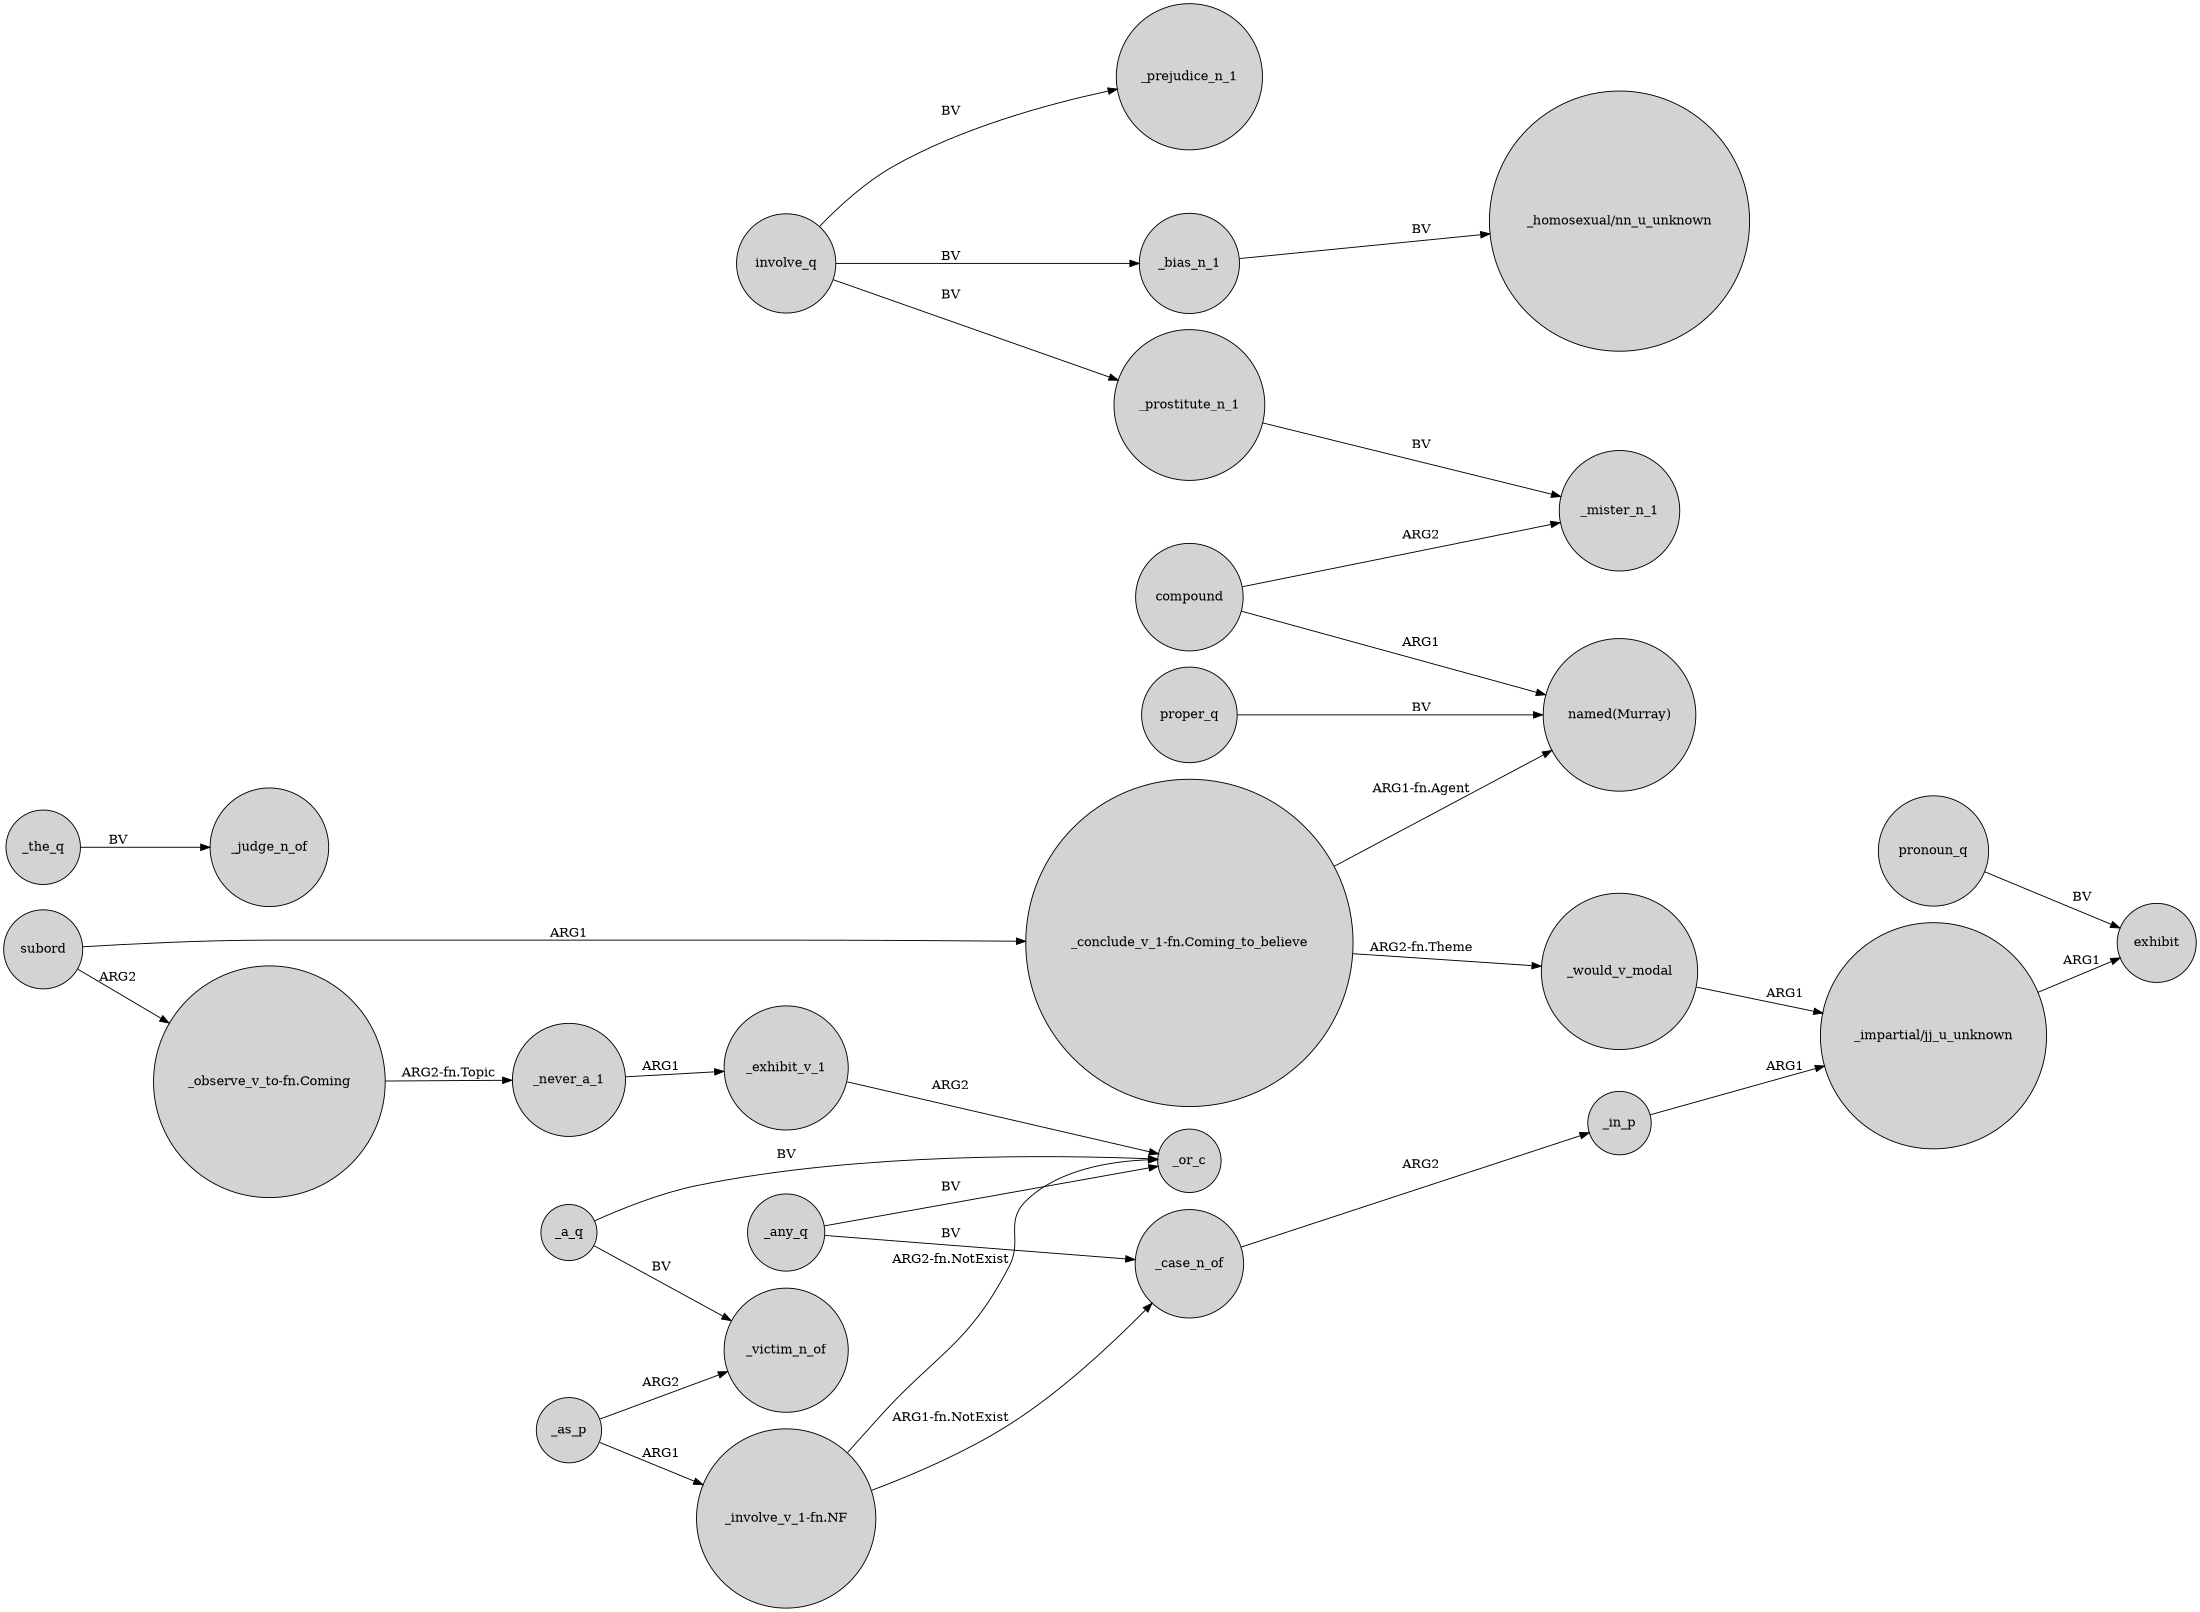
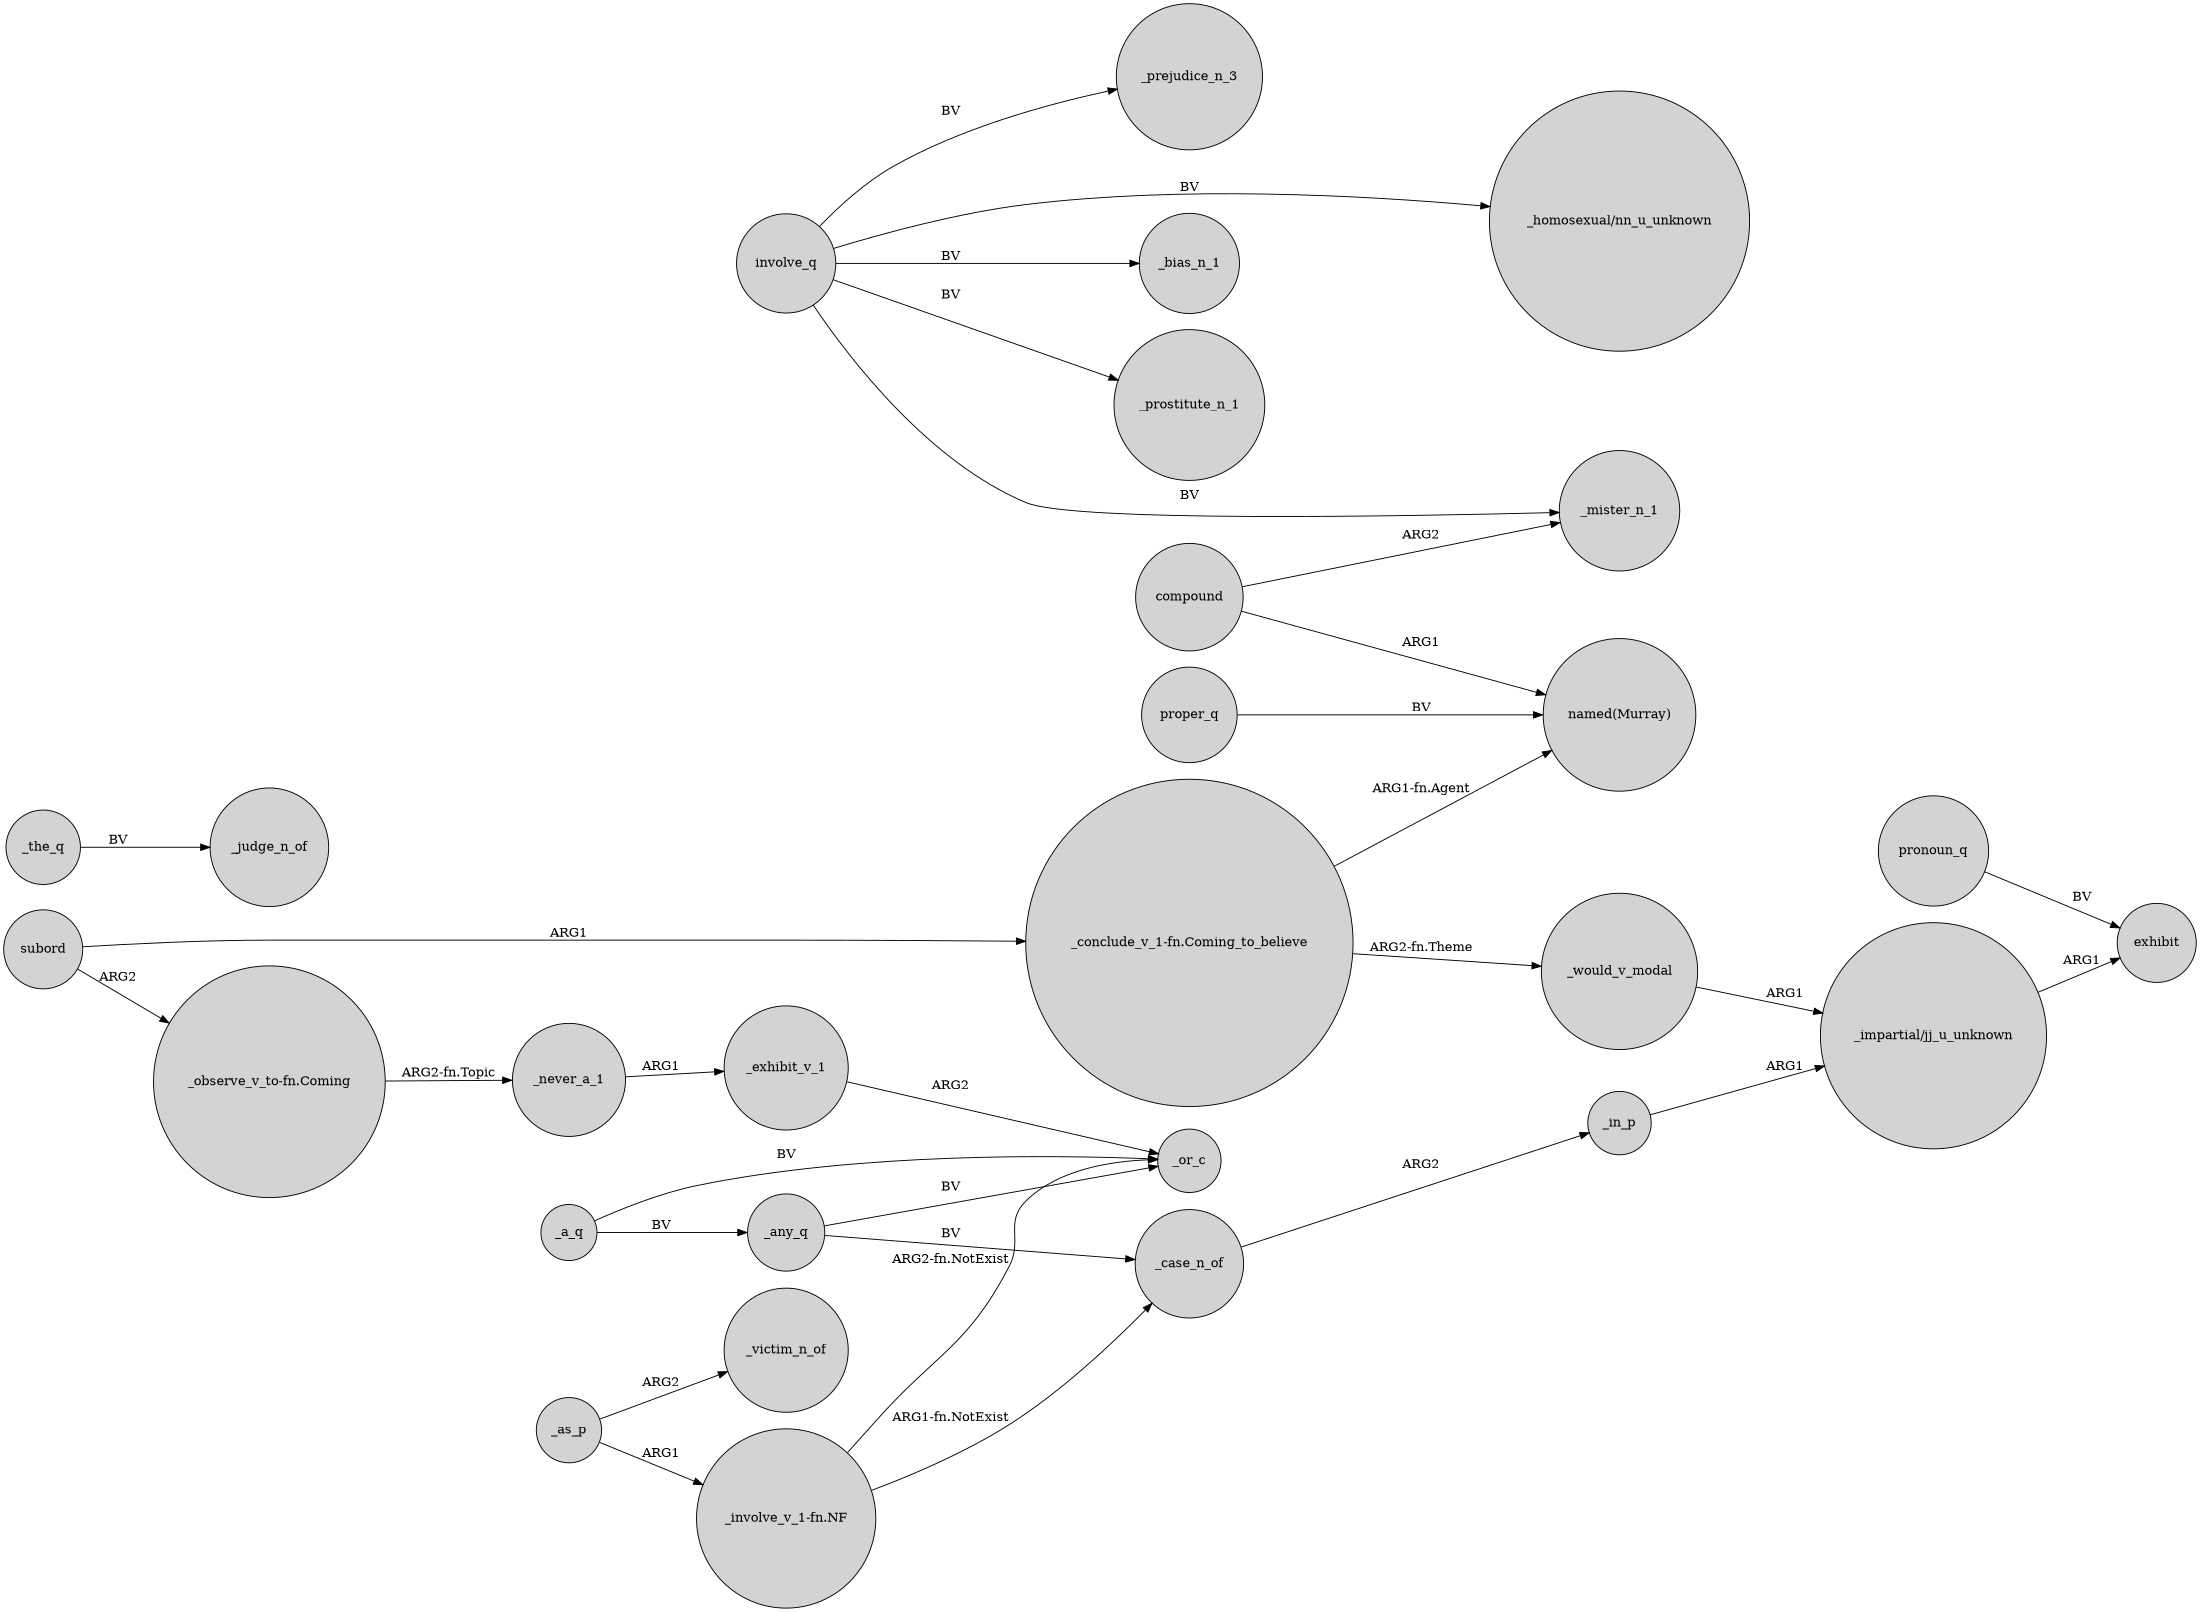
node "_prejudice_n_1": label "_prejudice_n_1" -> "_prejudice_n_3"
edge "_bias_n_1" -> "_homosexual/nn_u_unknown": now "involve_q" -> "_homosexual/nn_u_unknown"
edge "_prostitute_n_1" -> "_mister_n_1": now "involve_q" -> "_mister_n_1"
edge "_a_q" -> "_victim_n_of": now "_a_q" -> "_any_q"
